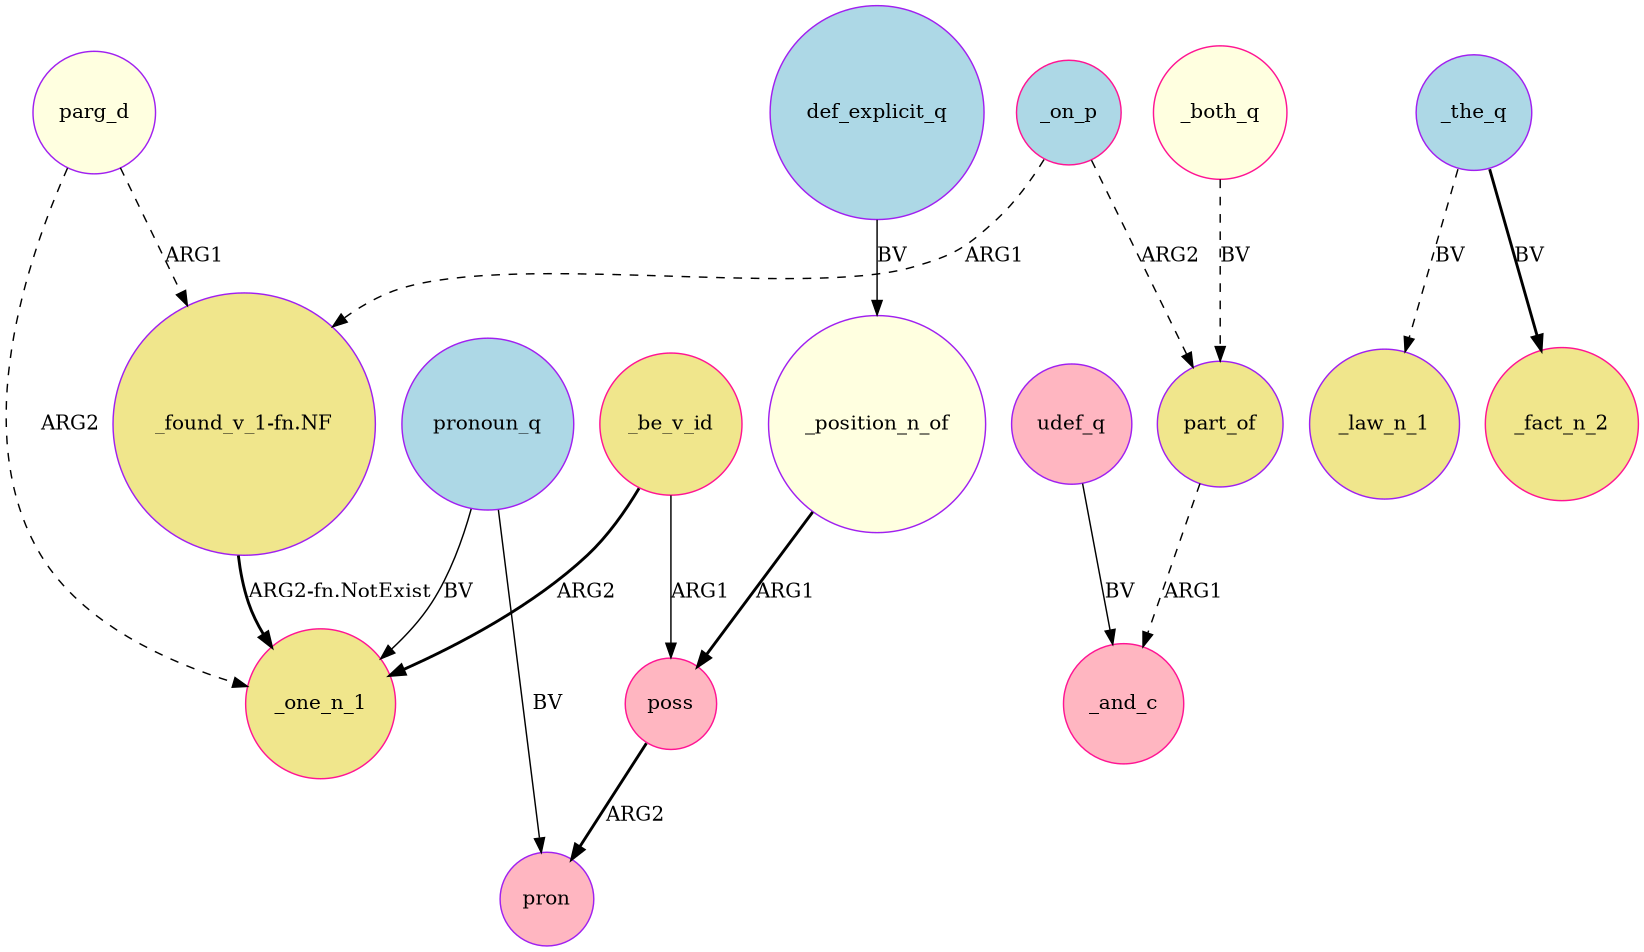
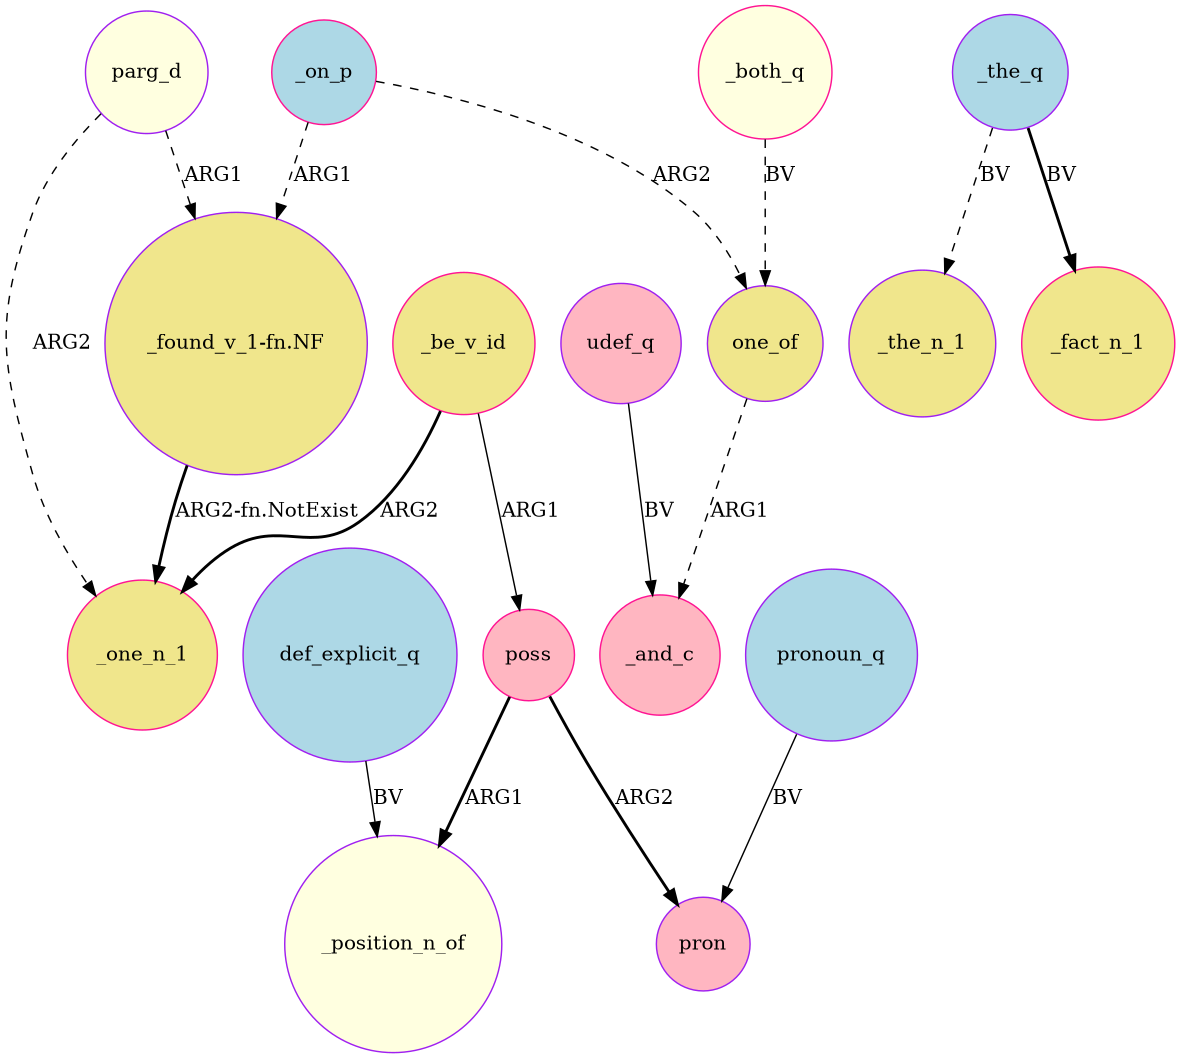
node "part_of": label "part_of" -> "one_of"
node "_law_n_1": label "_law_n_1" -> "_the_n_1"
node "_fact_n_2": label "_fact_n_2" -> "_fact_n_1"
edge "_position_n_of" -> "poss": reversed
edge "pronoun_q" -> "_one_n_1": removed, label "BV"
